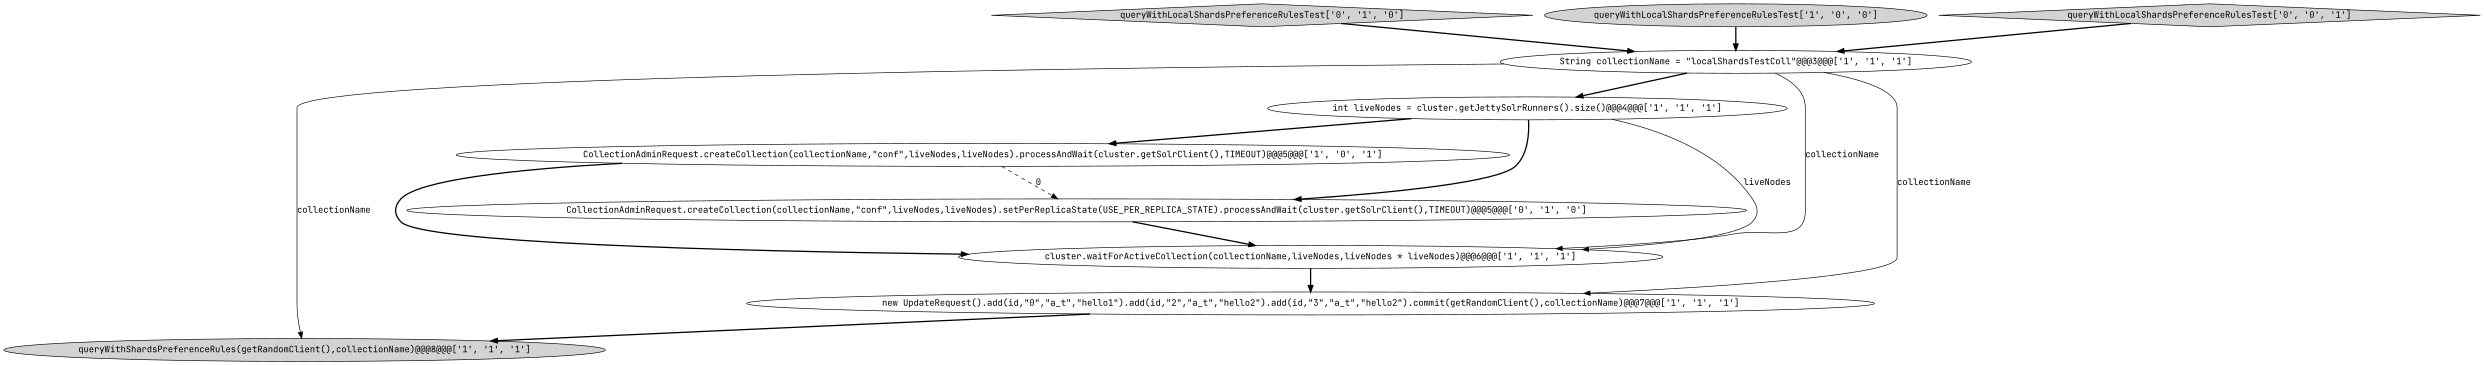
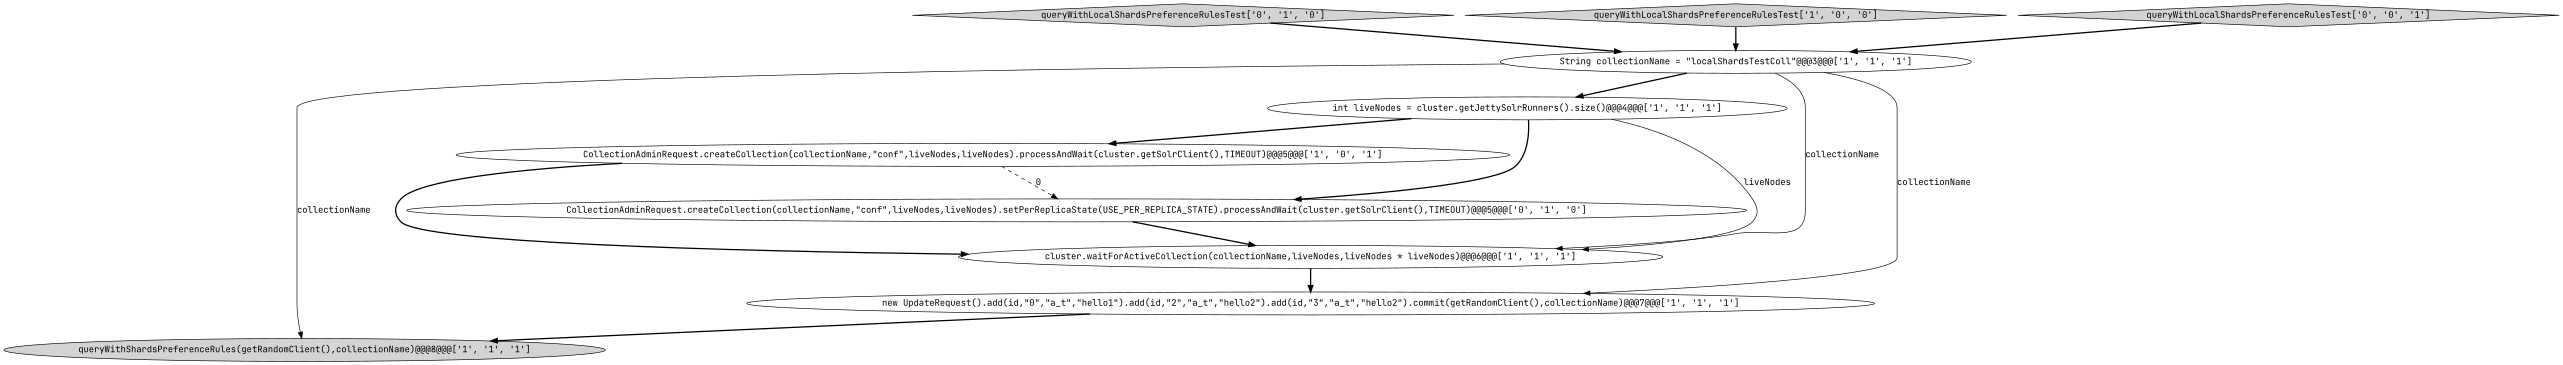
node "queryWithLocalShardsPreferenceRulesTest['1', '0', '0']": shape ellipse -> diamond
